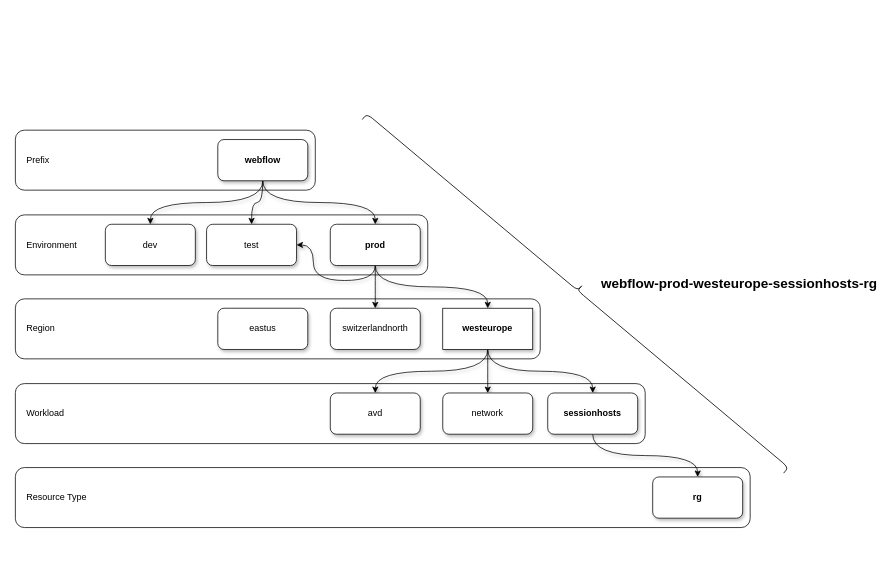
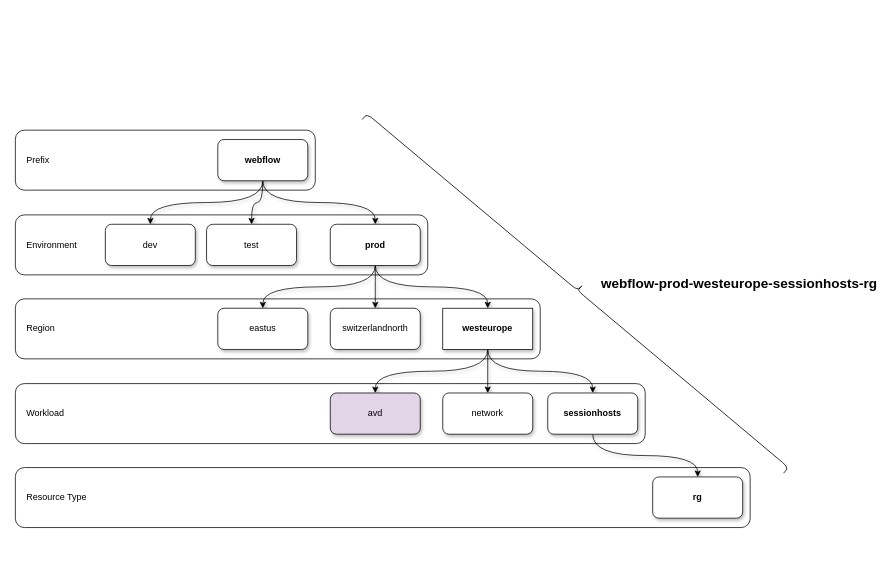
edge "prod" -> "test": now "prod" -> "eastus"
node "avd": fillcolor #ffffff -> #e1d5e7
